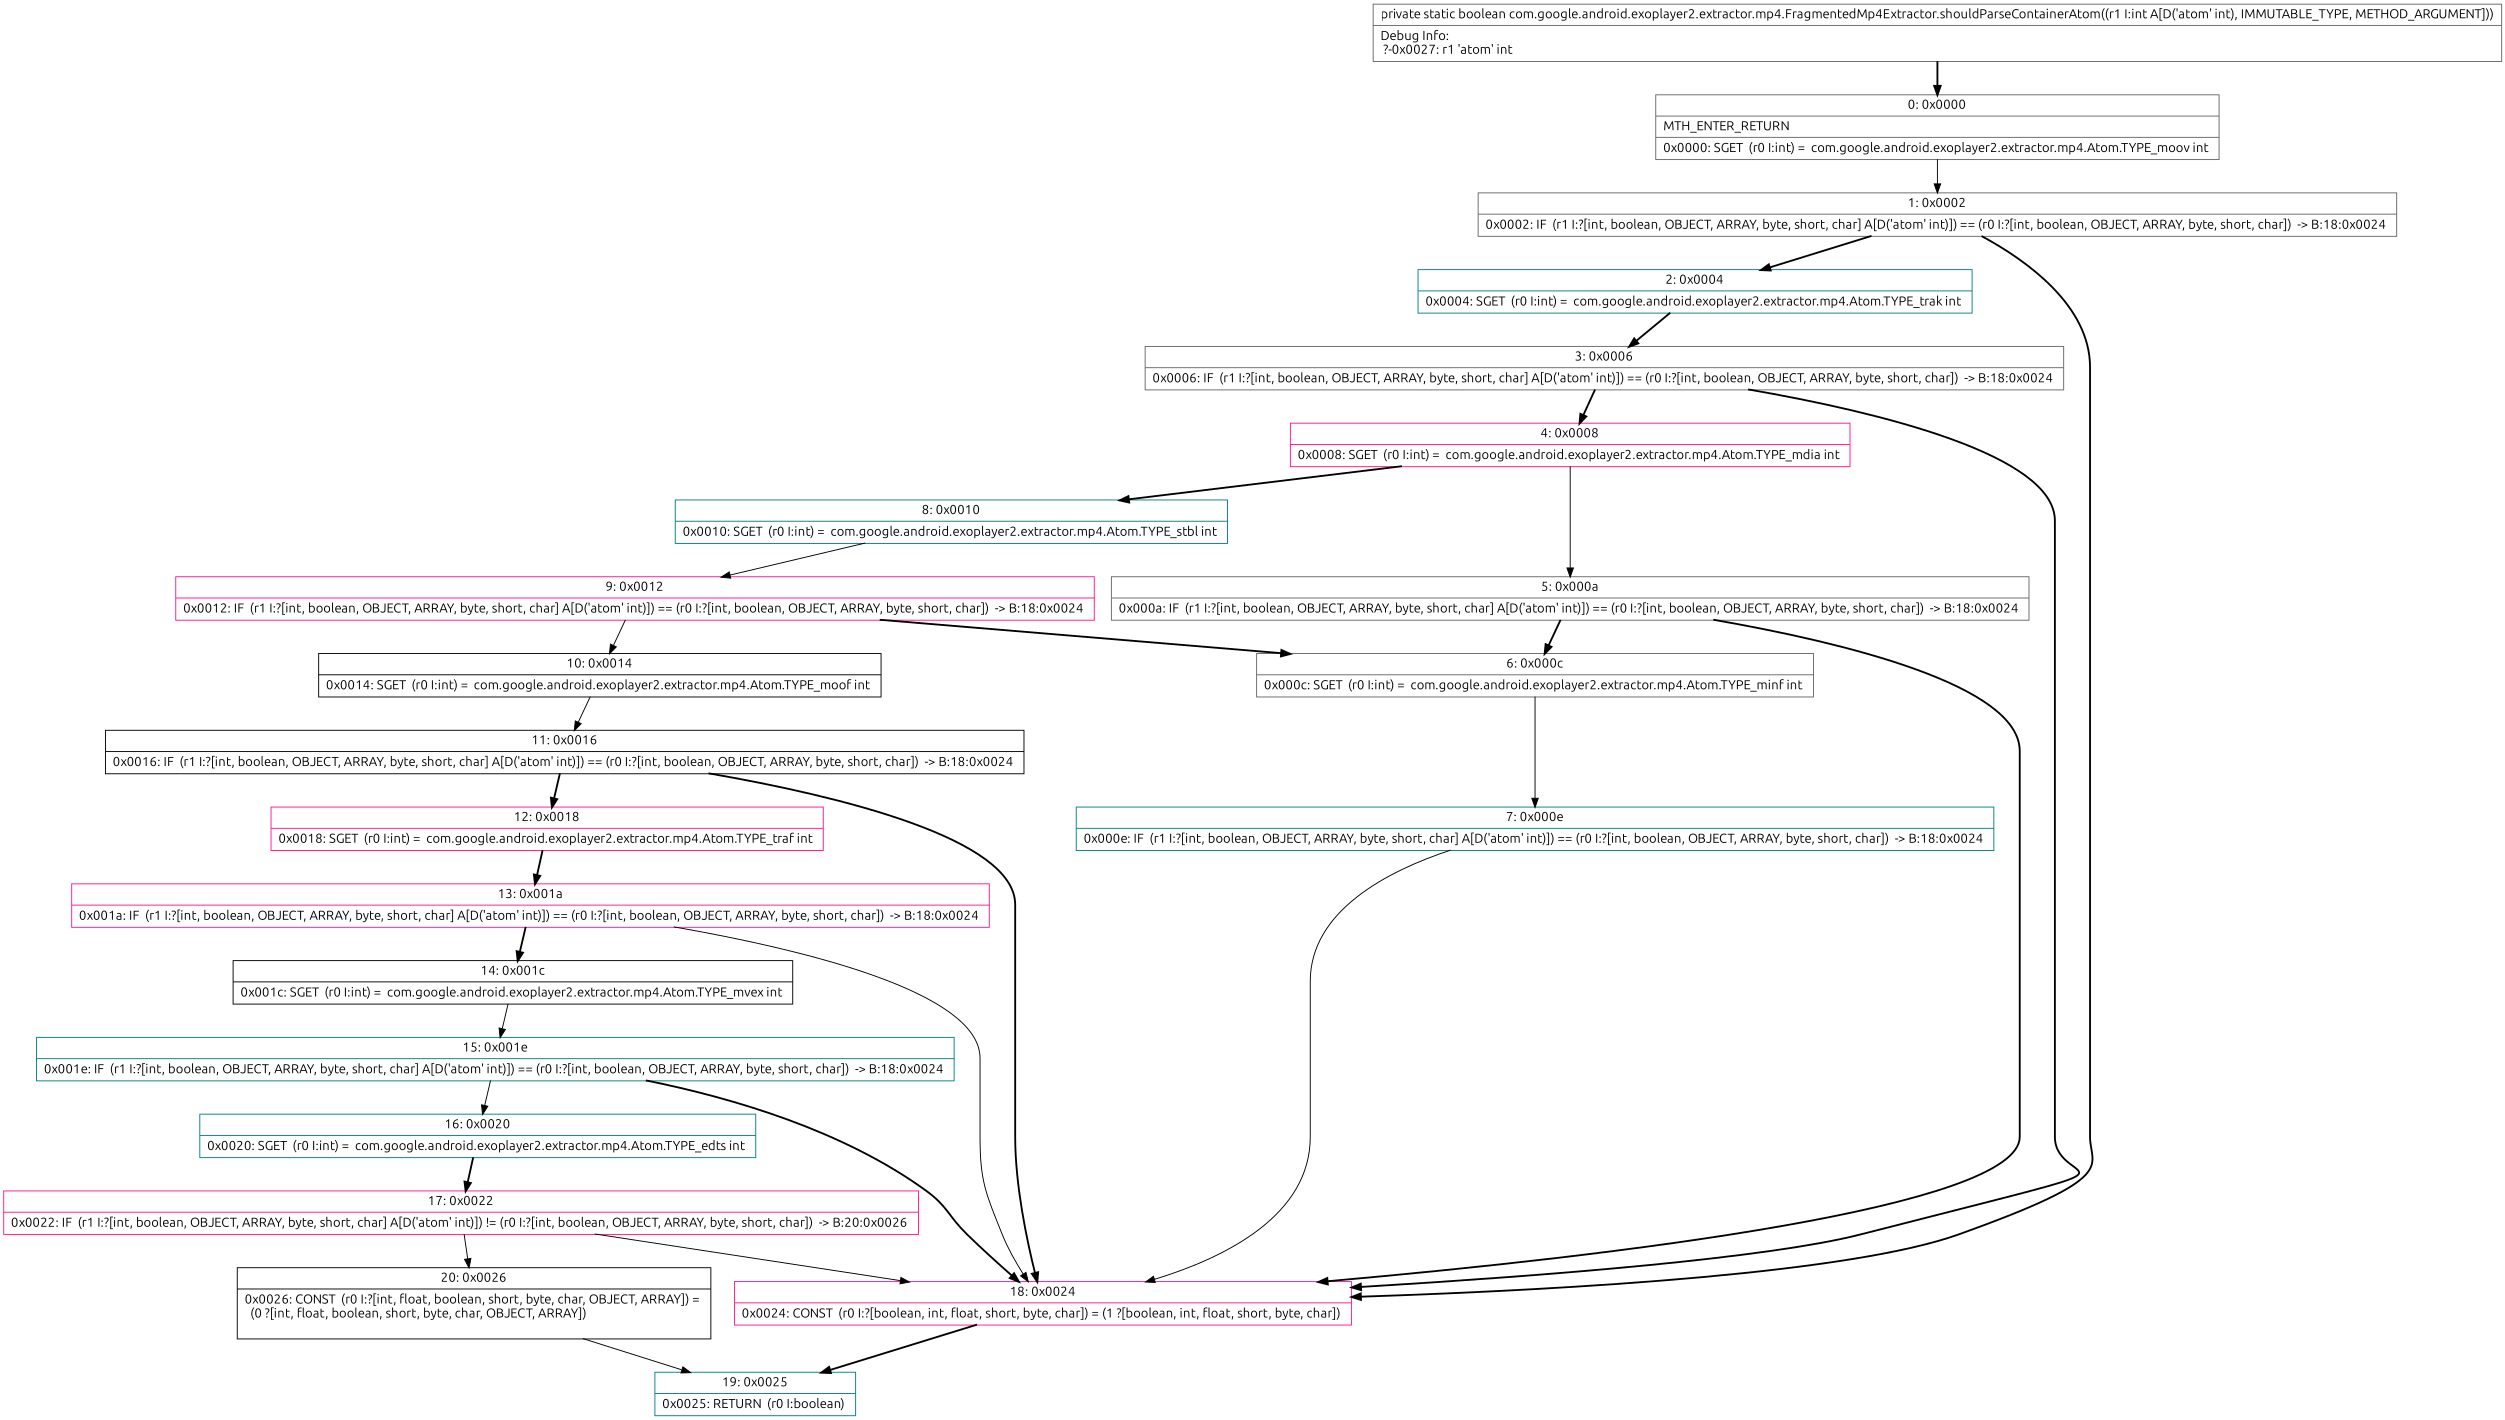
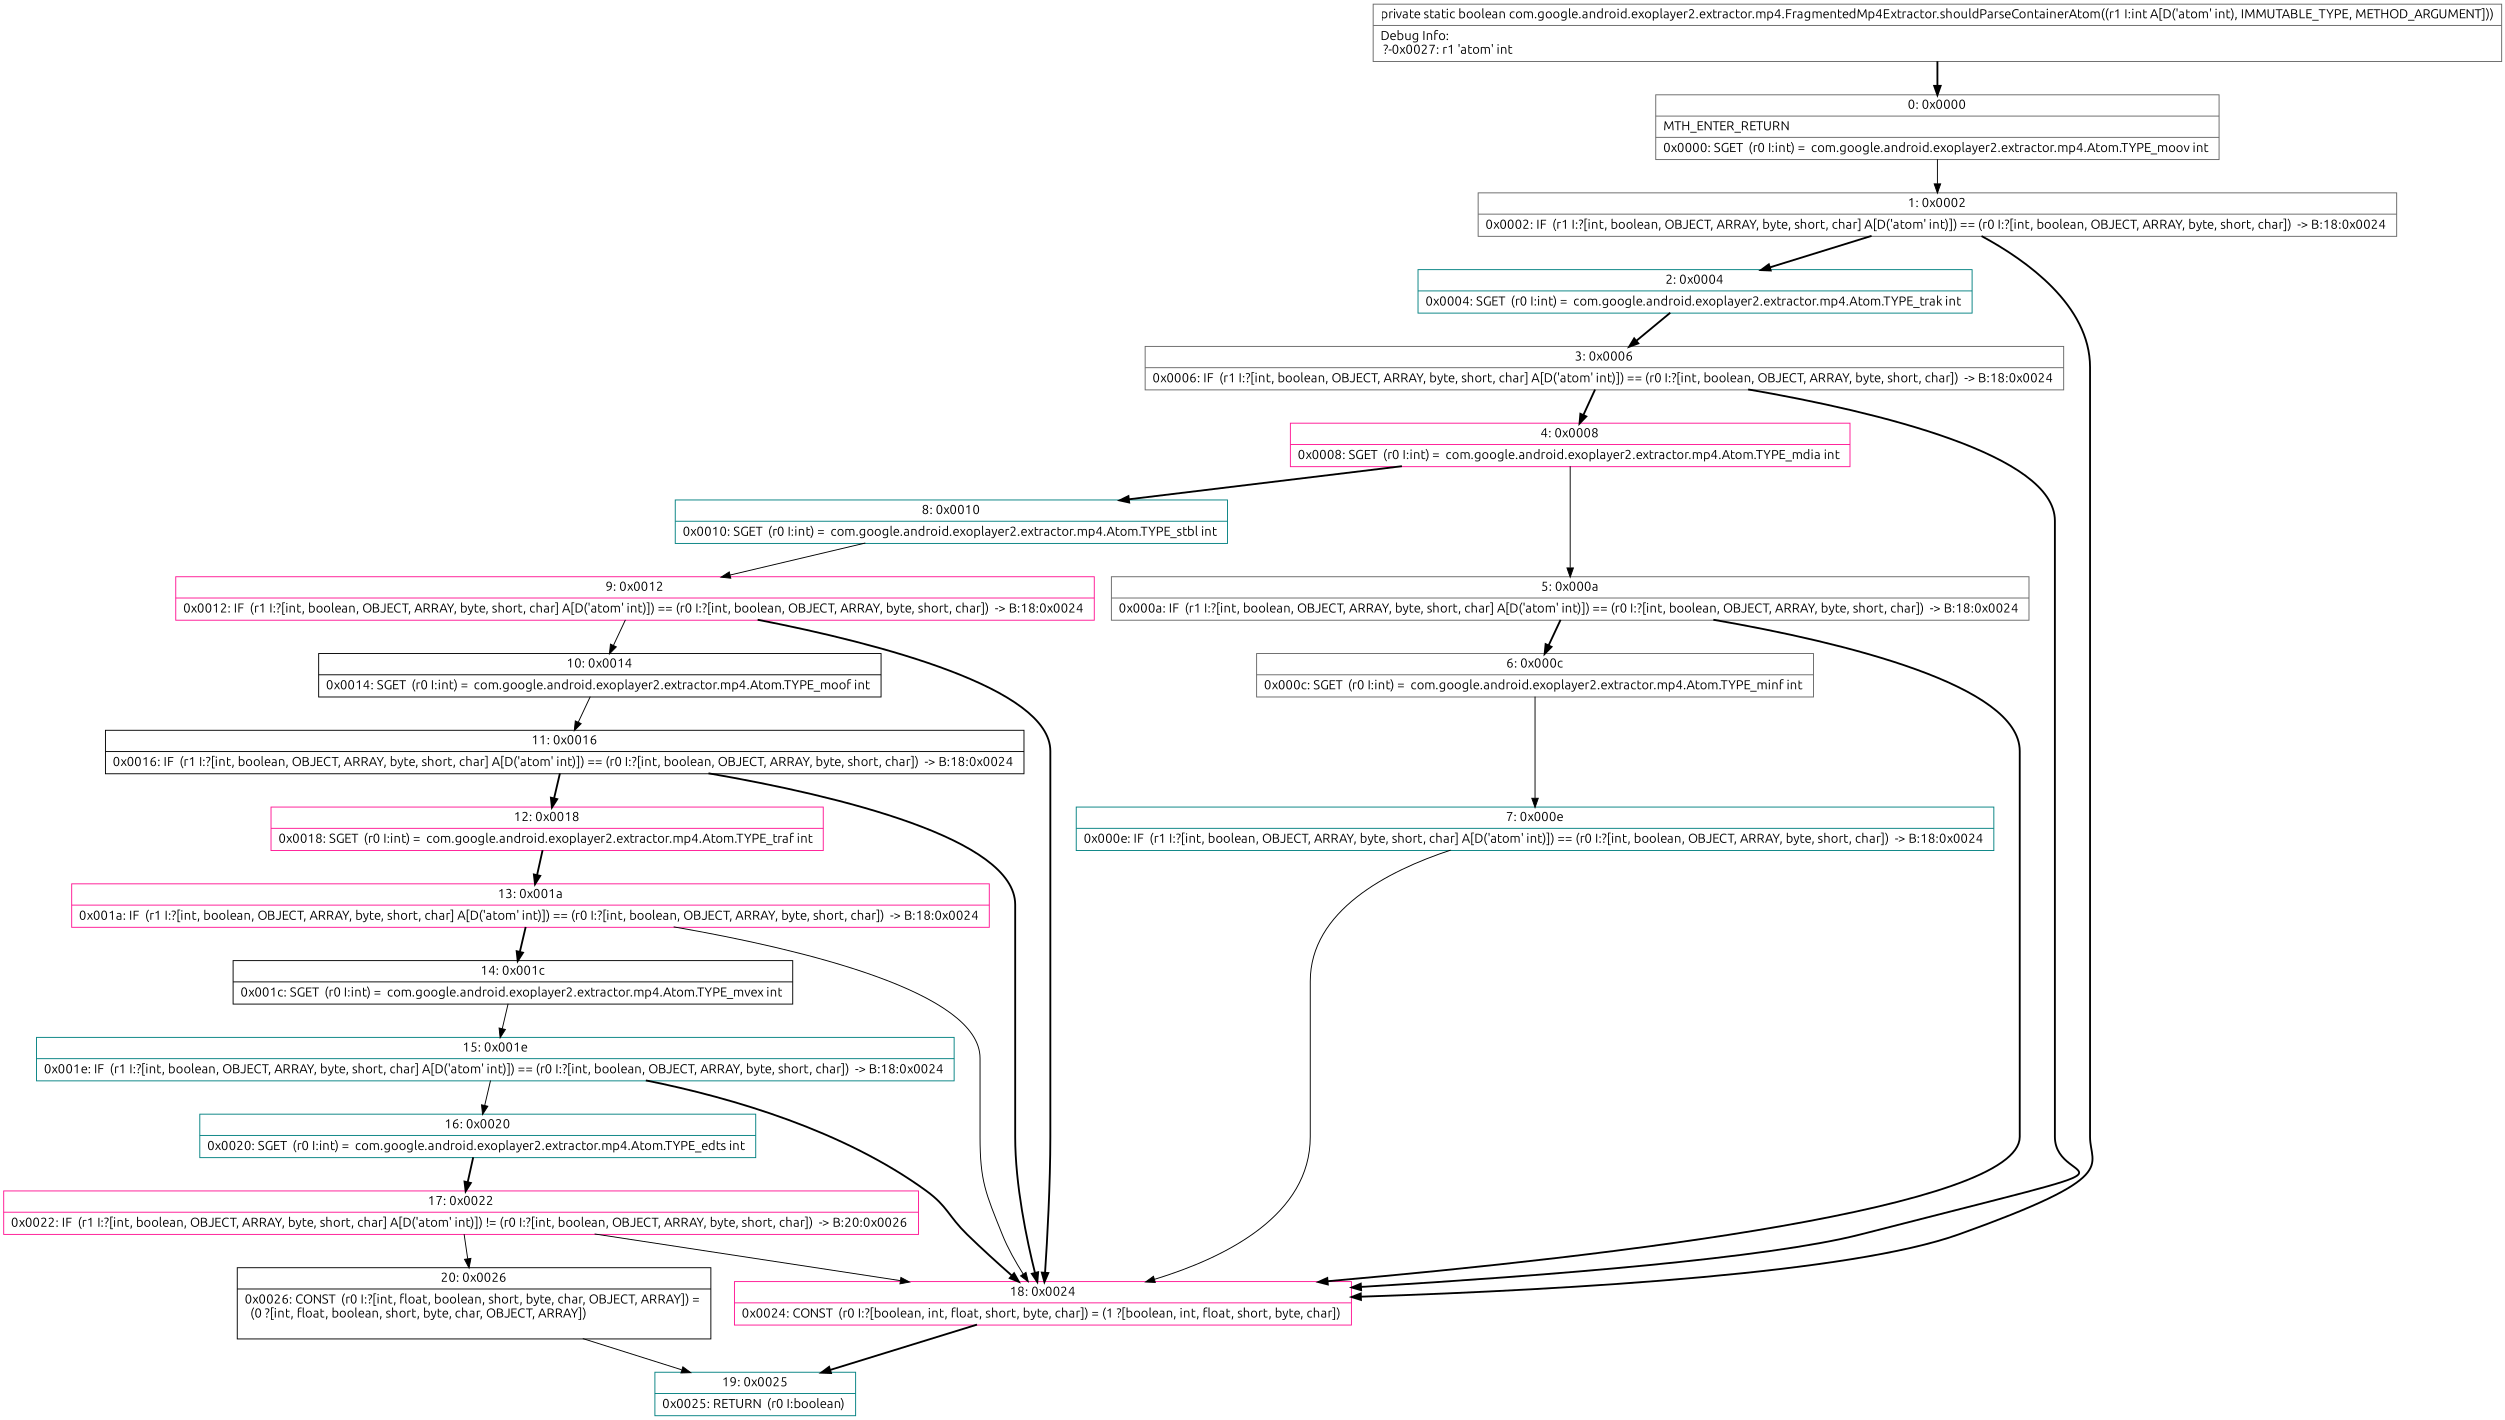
edge "9: 0x0012" -> "6: 0x000c": now "9: 0x0012" -> "18: 0x0024"
